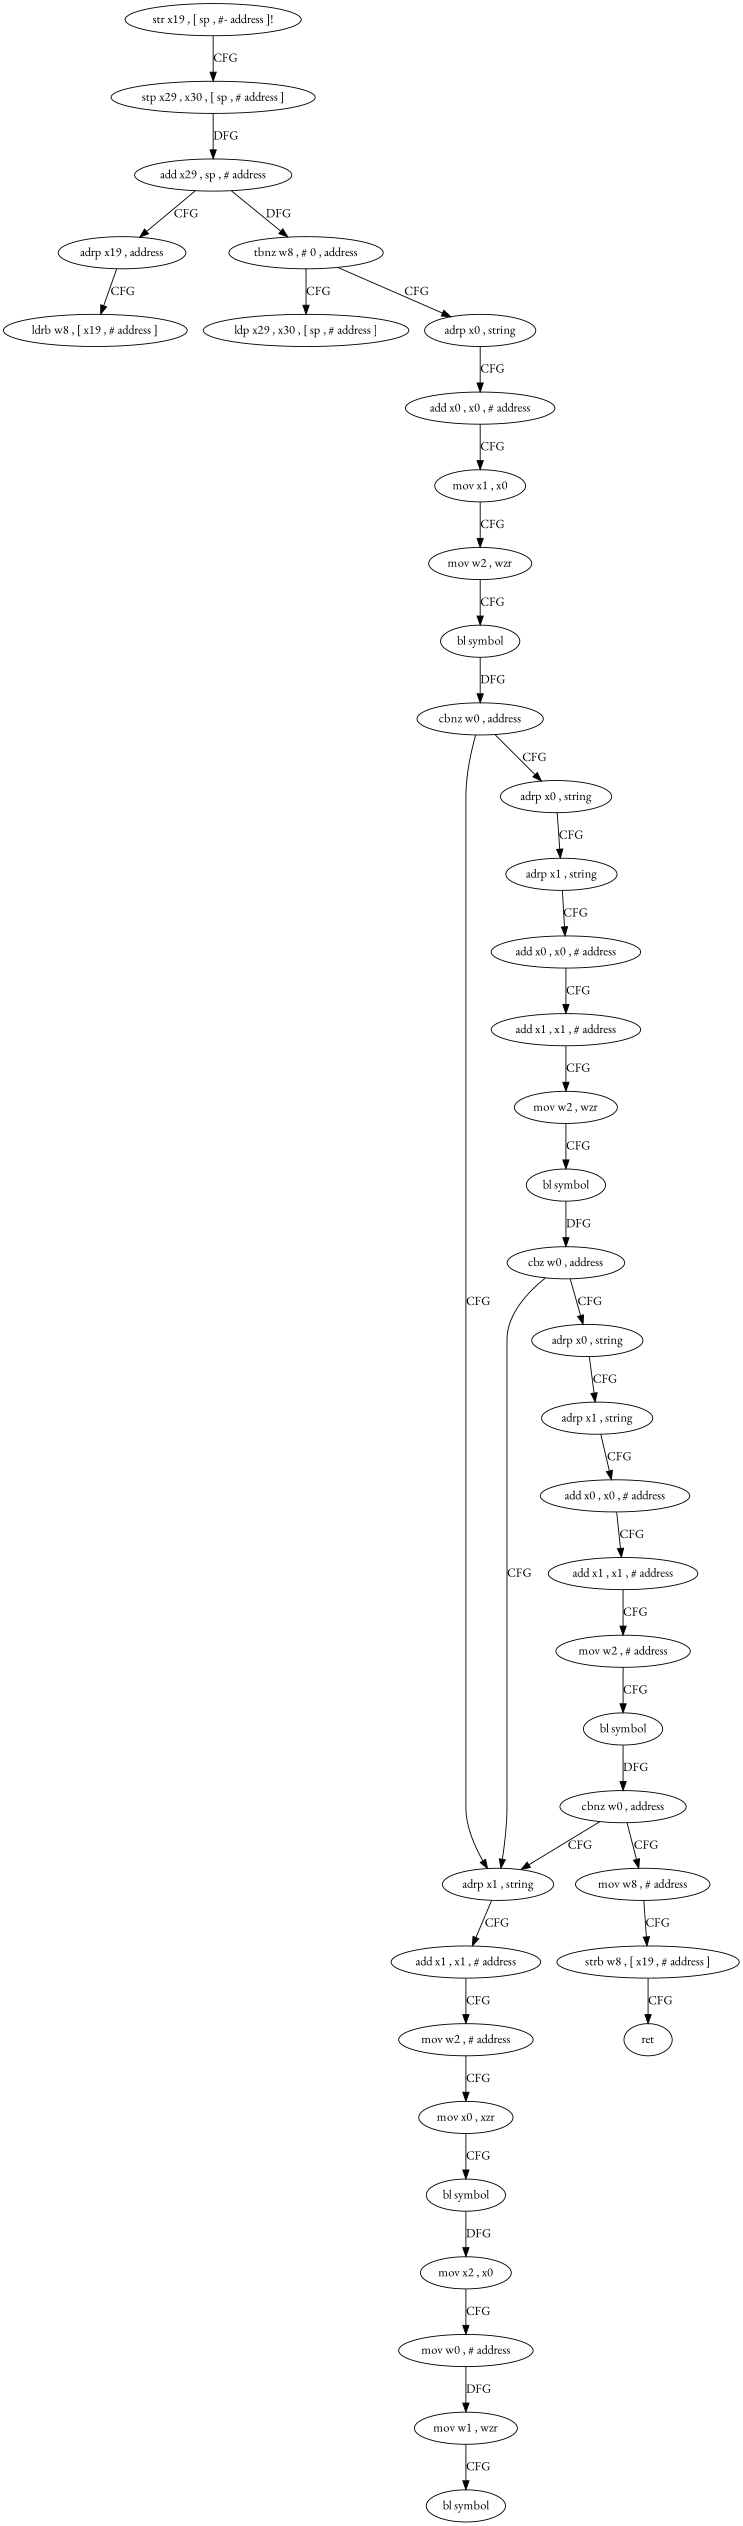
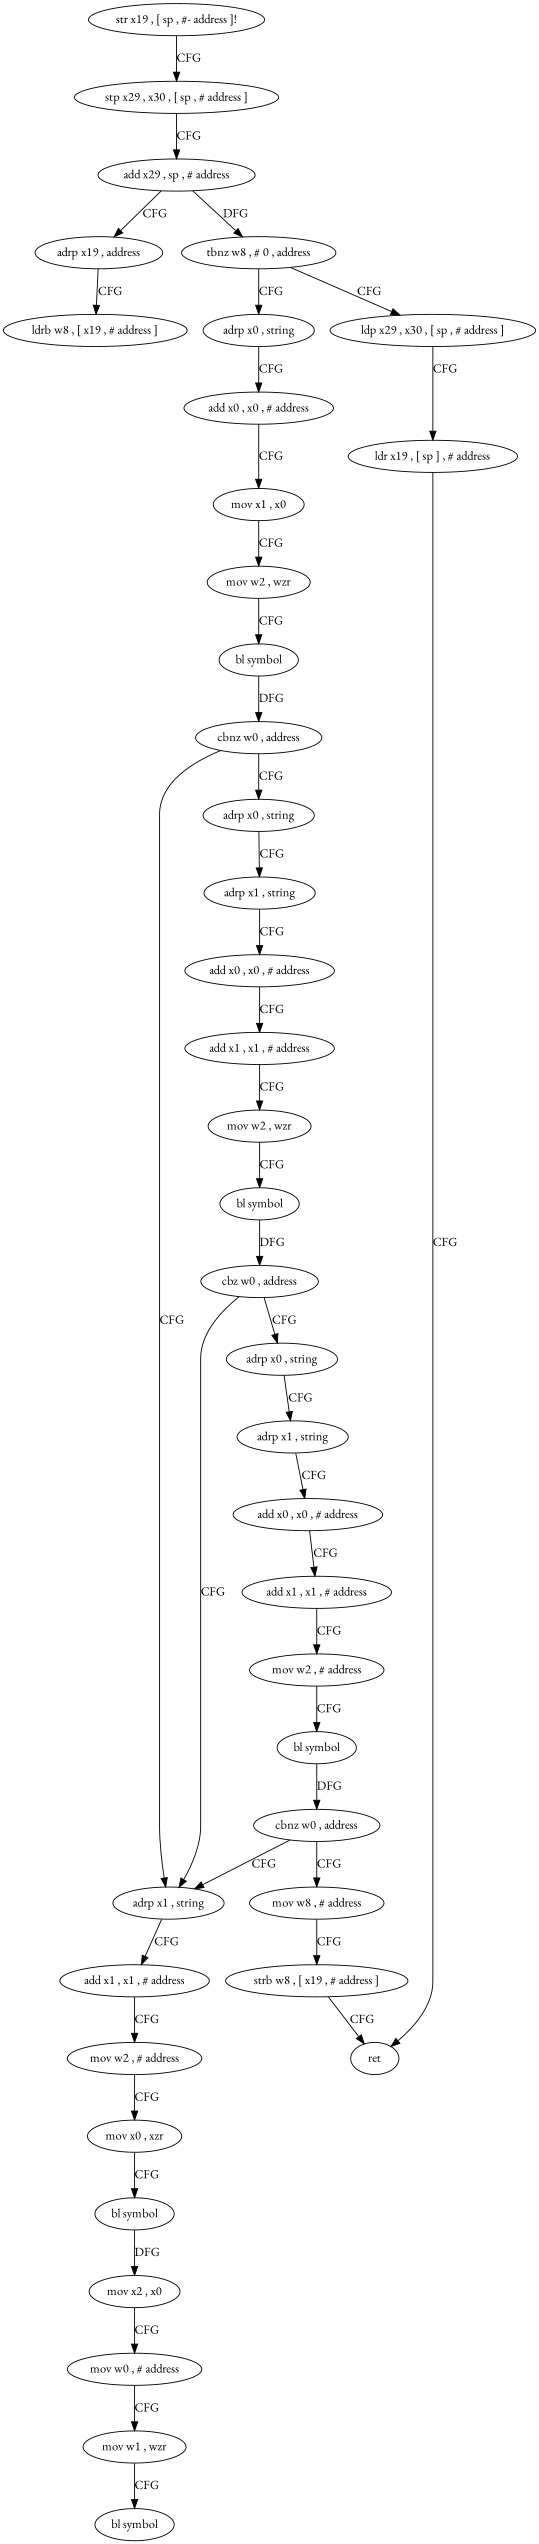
edge "stp x29 , x30 , [ sp , # address ]" -> "add x29 , sp , # address": label "DFG" -> "CFG"
node "ldr x19 , [ sp ] , # address": added
edge "mov w0 , # address" -> "mov w1 , wzr": label "DFG" -> "CFG"
